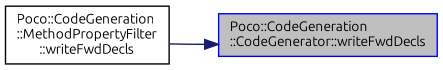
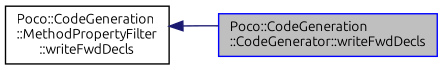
edge "Poco::CodeGeneration ::MethodPropertyFilter ::writeFwdDecls" -> "Poco::CodeGeneration ::CodeGenerator::writeFwdDecls": reversed
